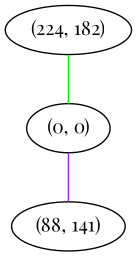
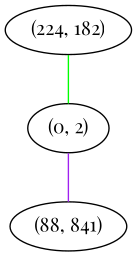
node "(0, 0)": label "(0, 0)" -> "(0, 2)"
node "(88, 141)": label "(88, 141)" -> "(88, 841)"
